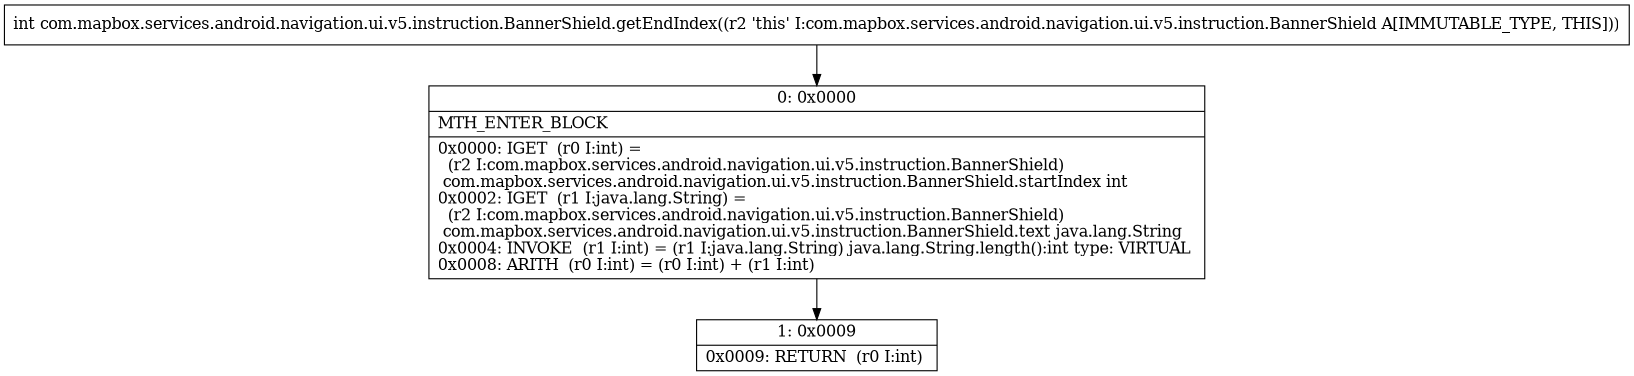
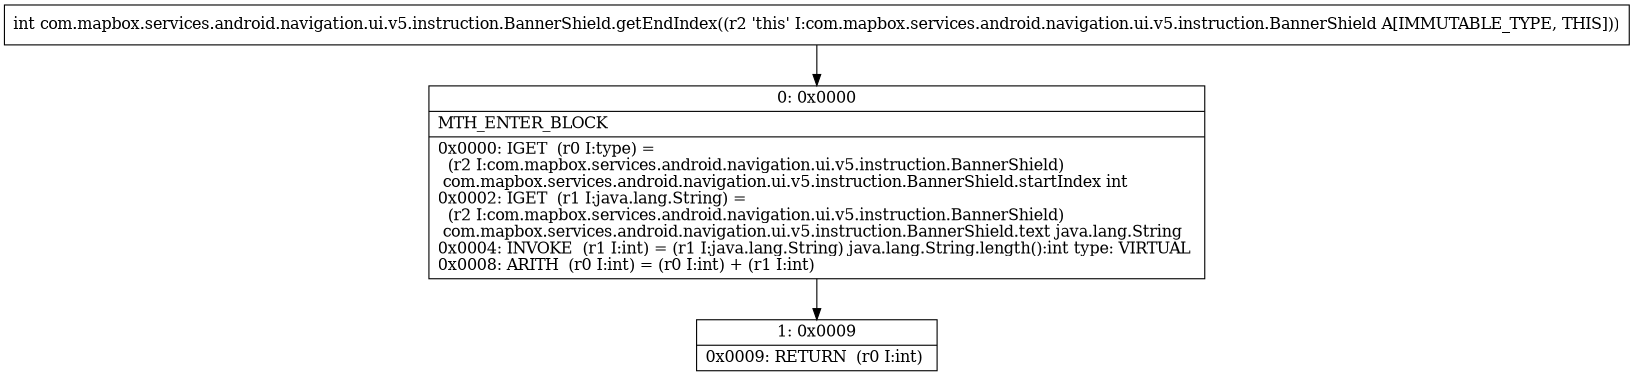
node "0: 0x0000": text "0x0000: IGET  (r0 I:int) =" -> "0x0000: IGET  (r0 I:type) ="
